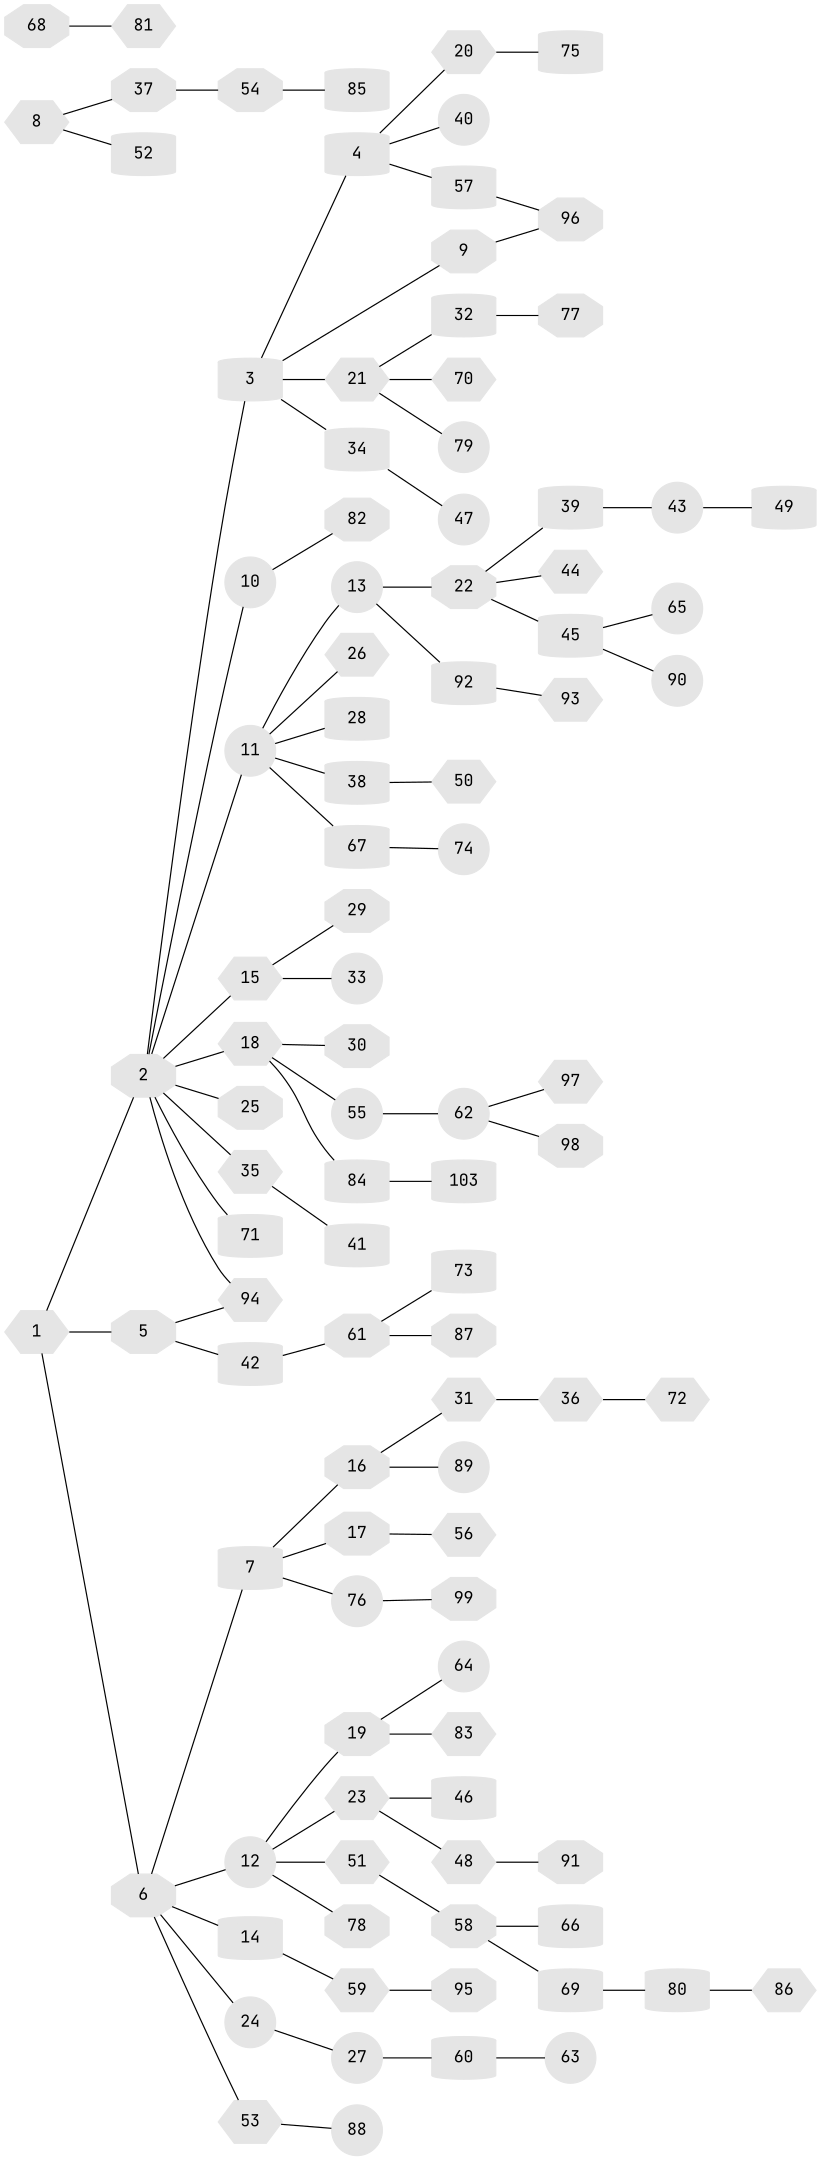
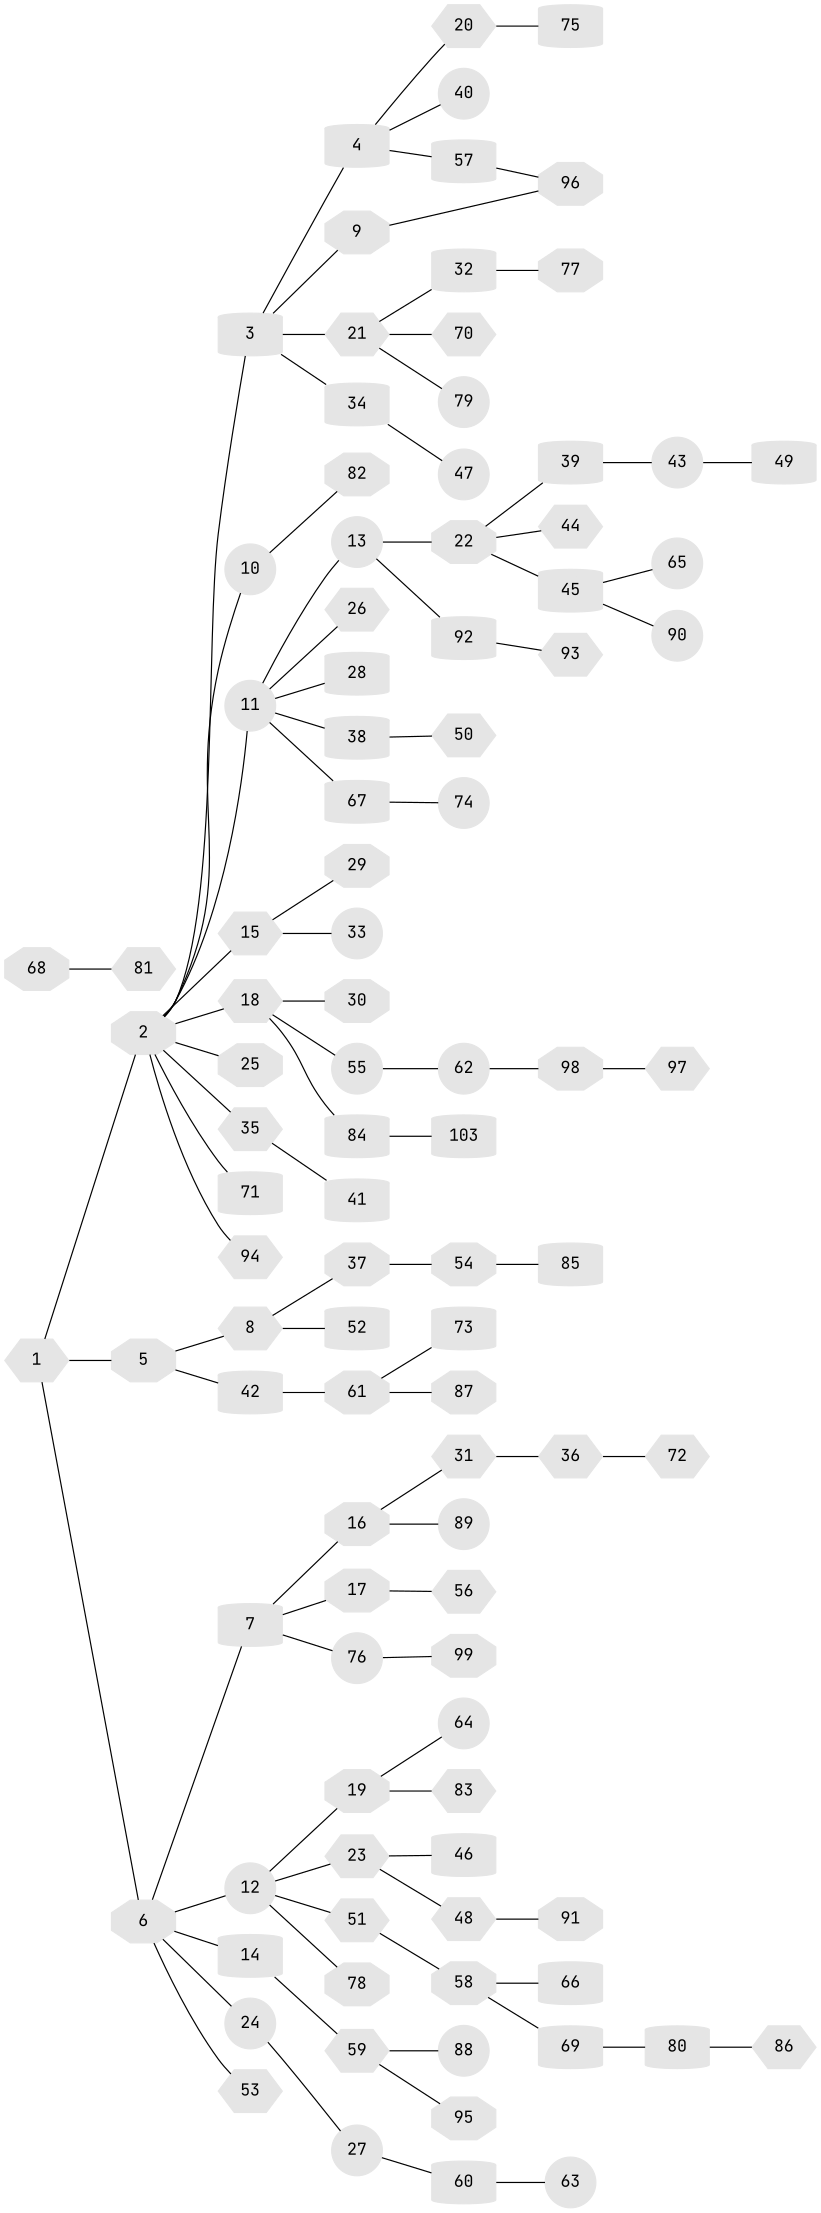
edge "97" -- "62": now "97" -- "98"
edge "94" -- "5": now "8" -- "5"
edge "53" -- "88": now "59" -- "88"
